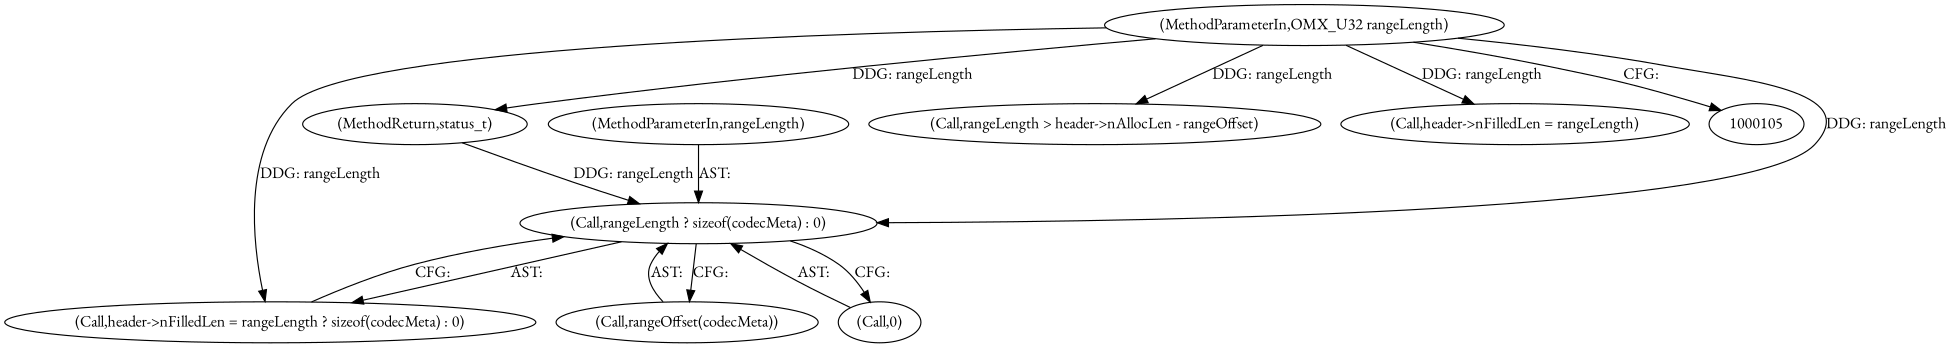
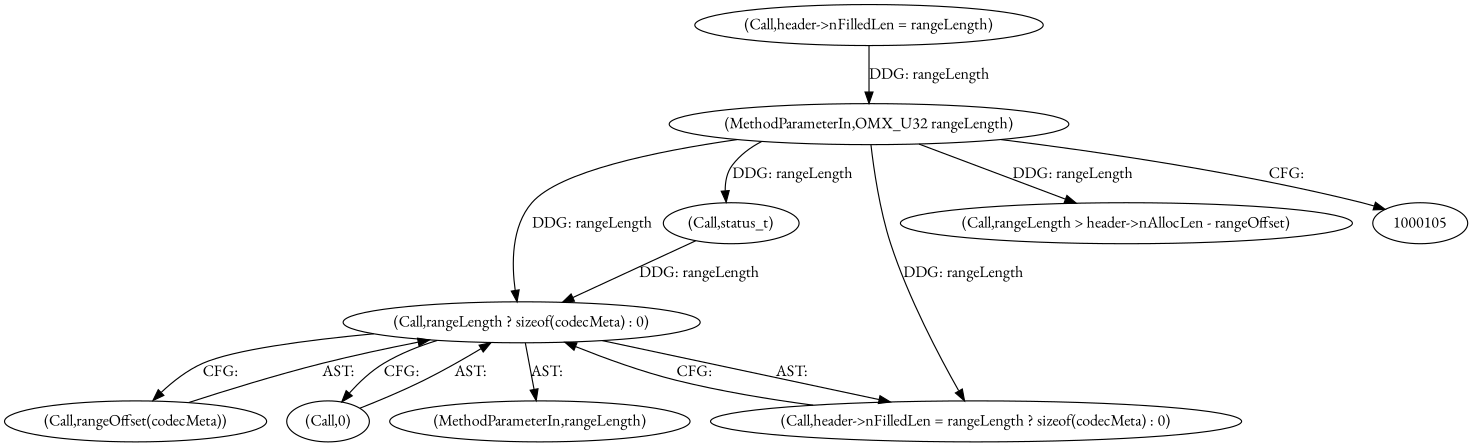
edge "(MethodParameterIn,OMX_U32 rangeLength)" -> "(Call,header->nFilledLen = rangeLength)": reversed
node "(MethodReturn,status_t)": label "(MethodReturn,status_t)" -> "(Call,status_t)"
edge "(MethodParameterIn,rangeLength)" -> "(Call,rangeLength ? sizeof(codecMeta) : 0)": reversed
